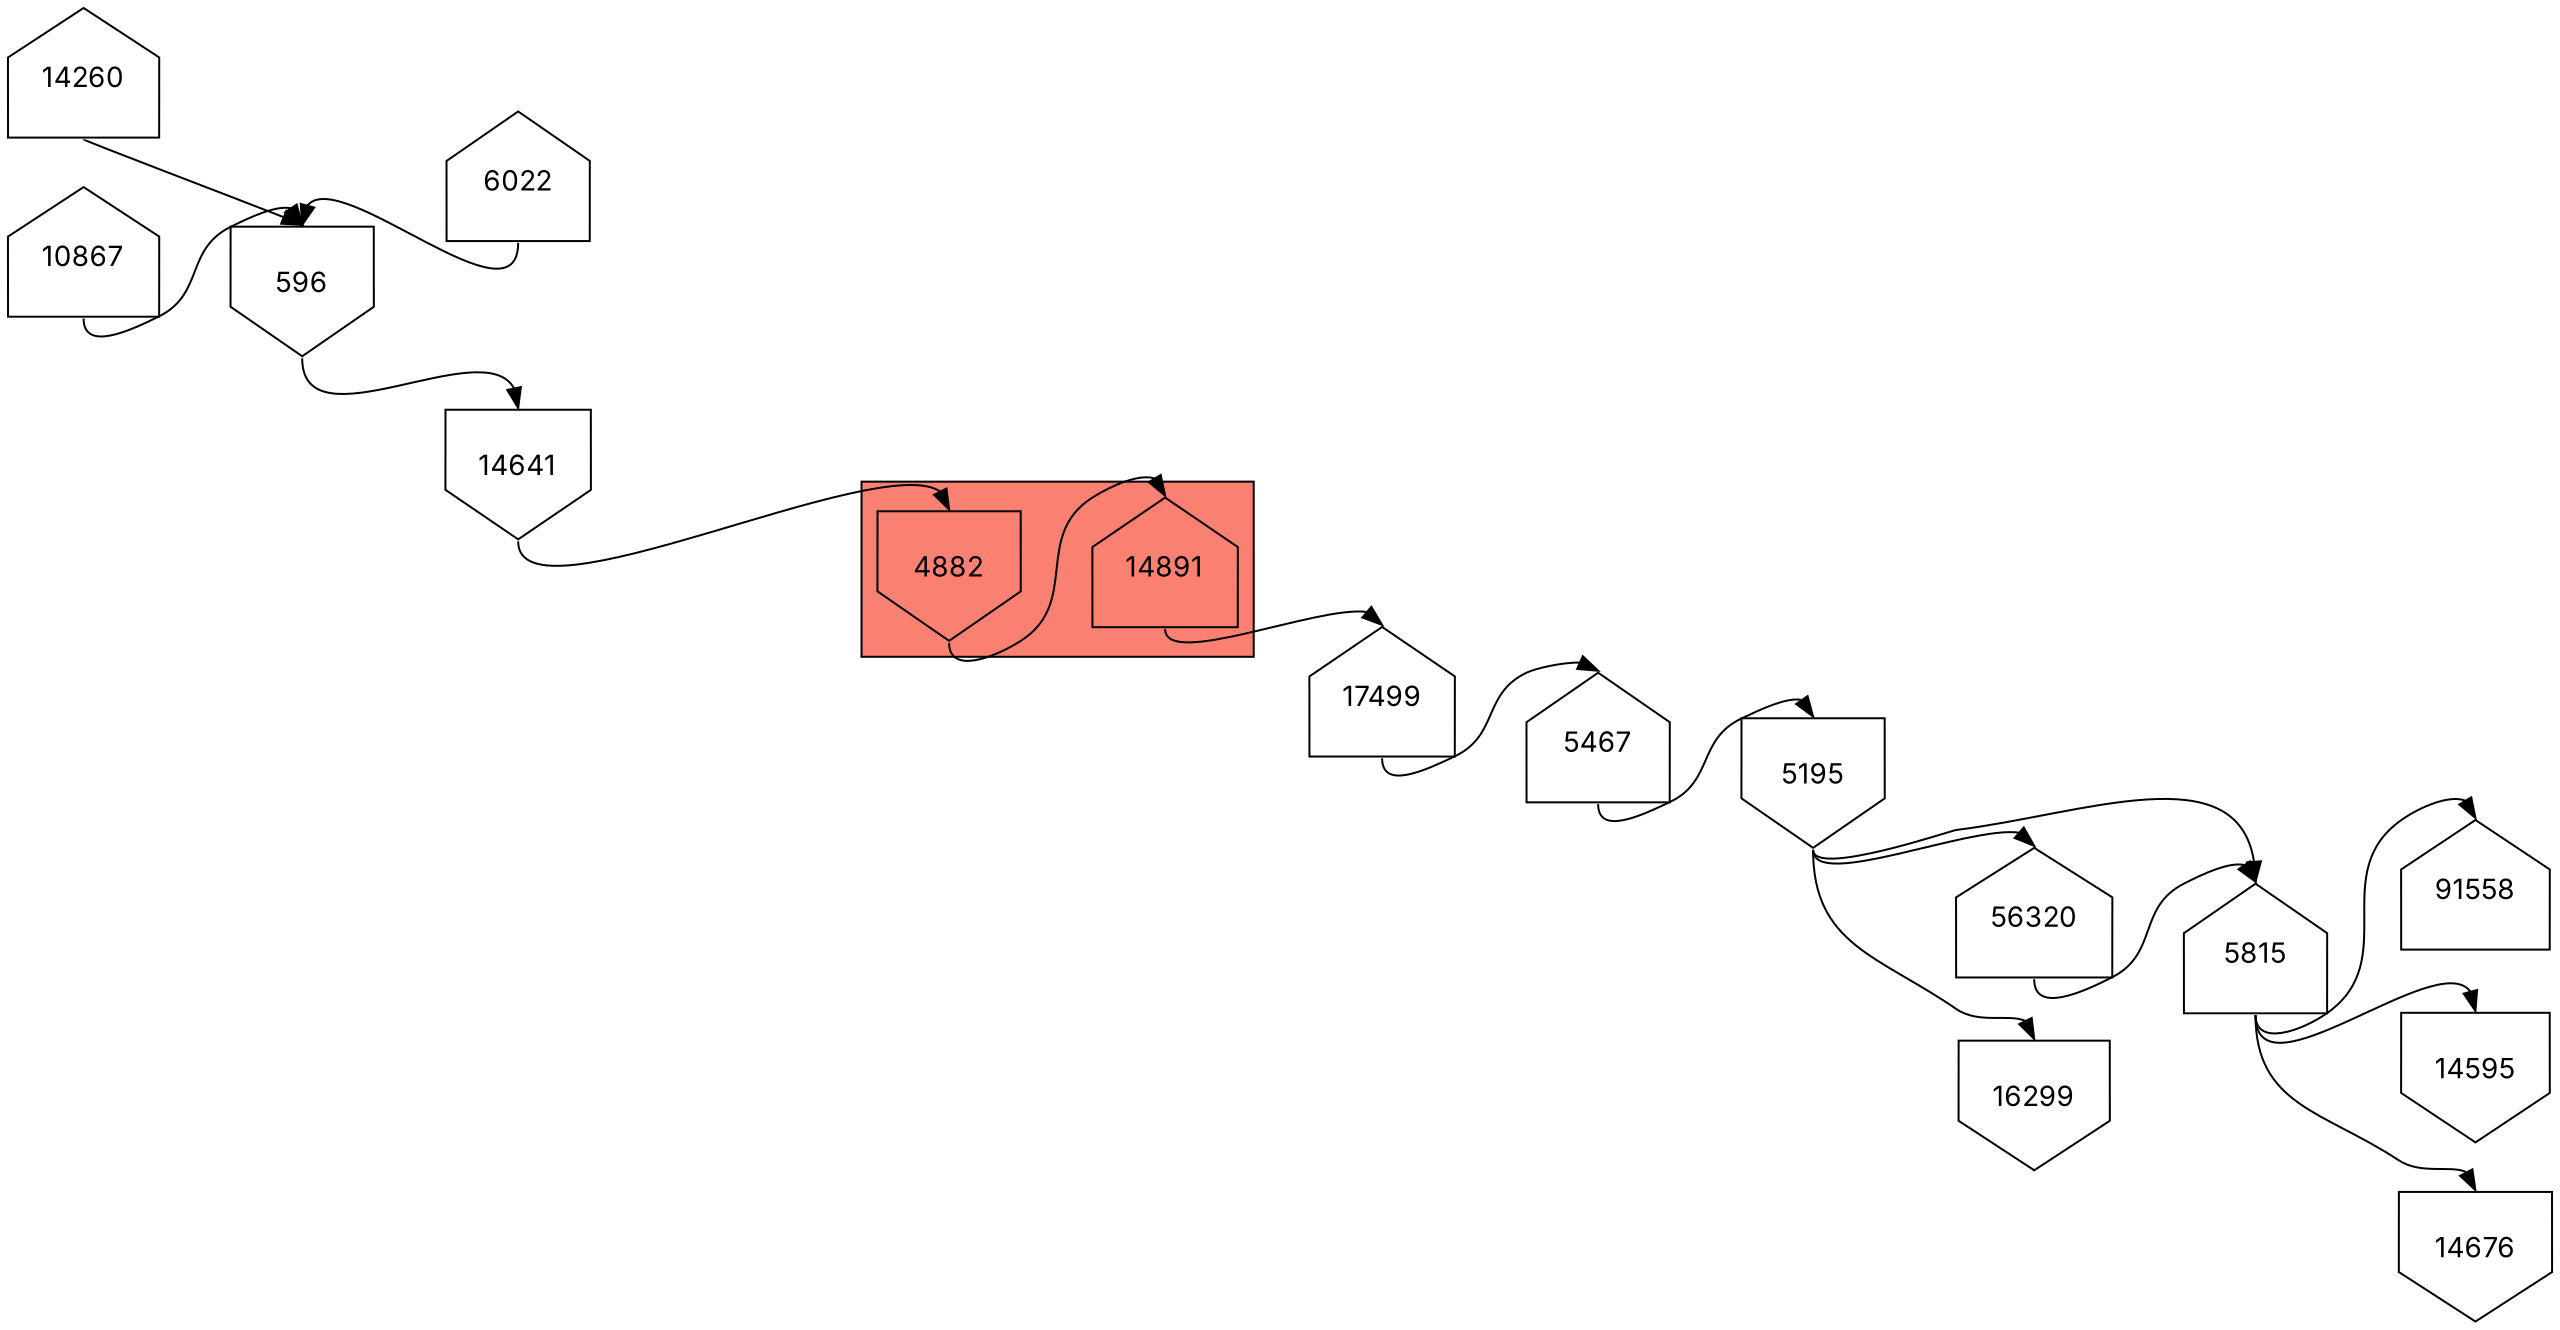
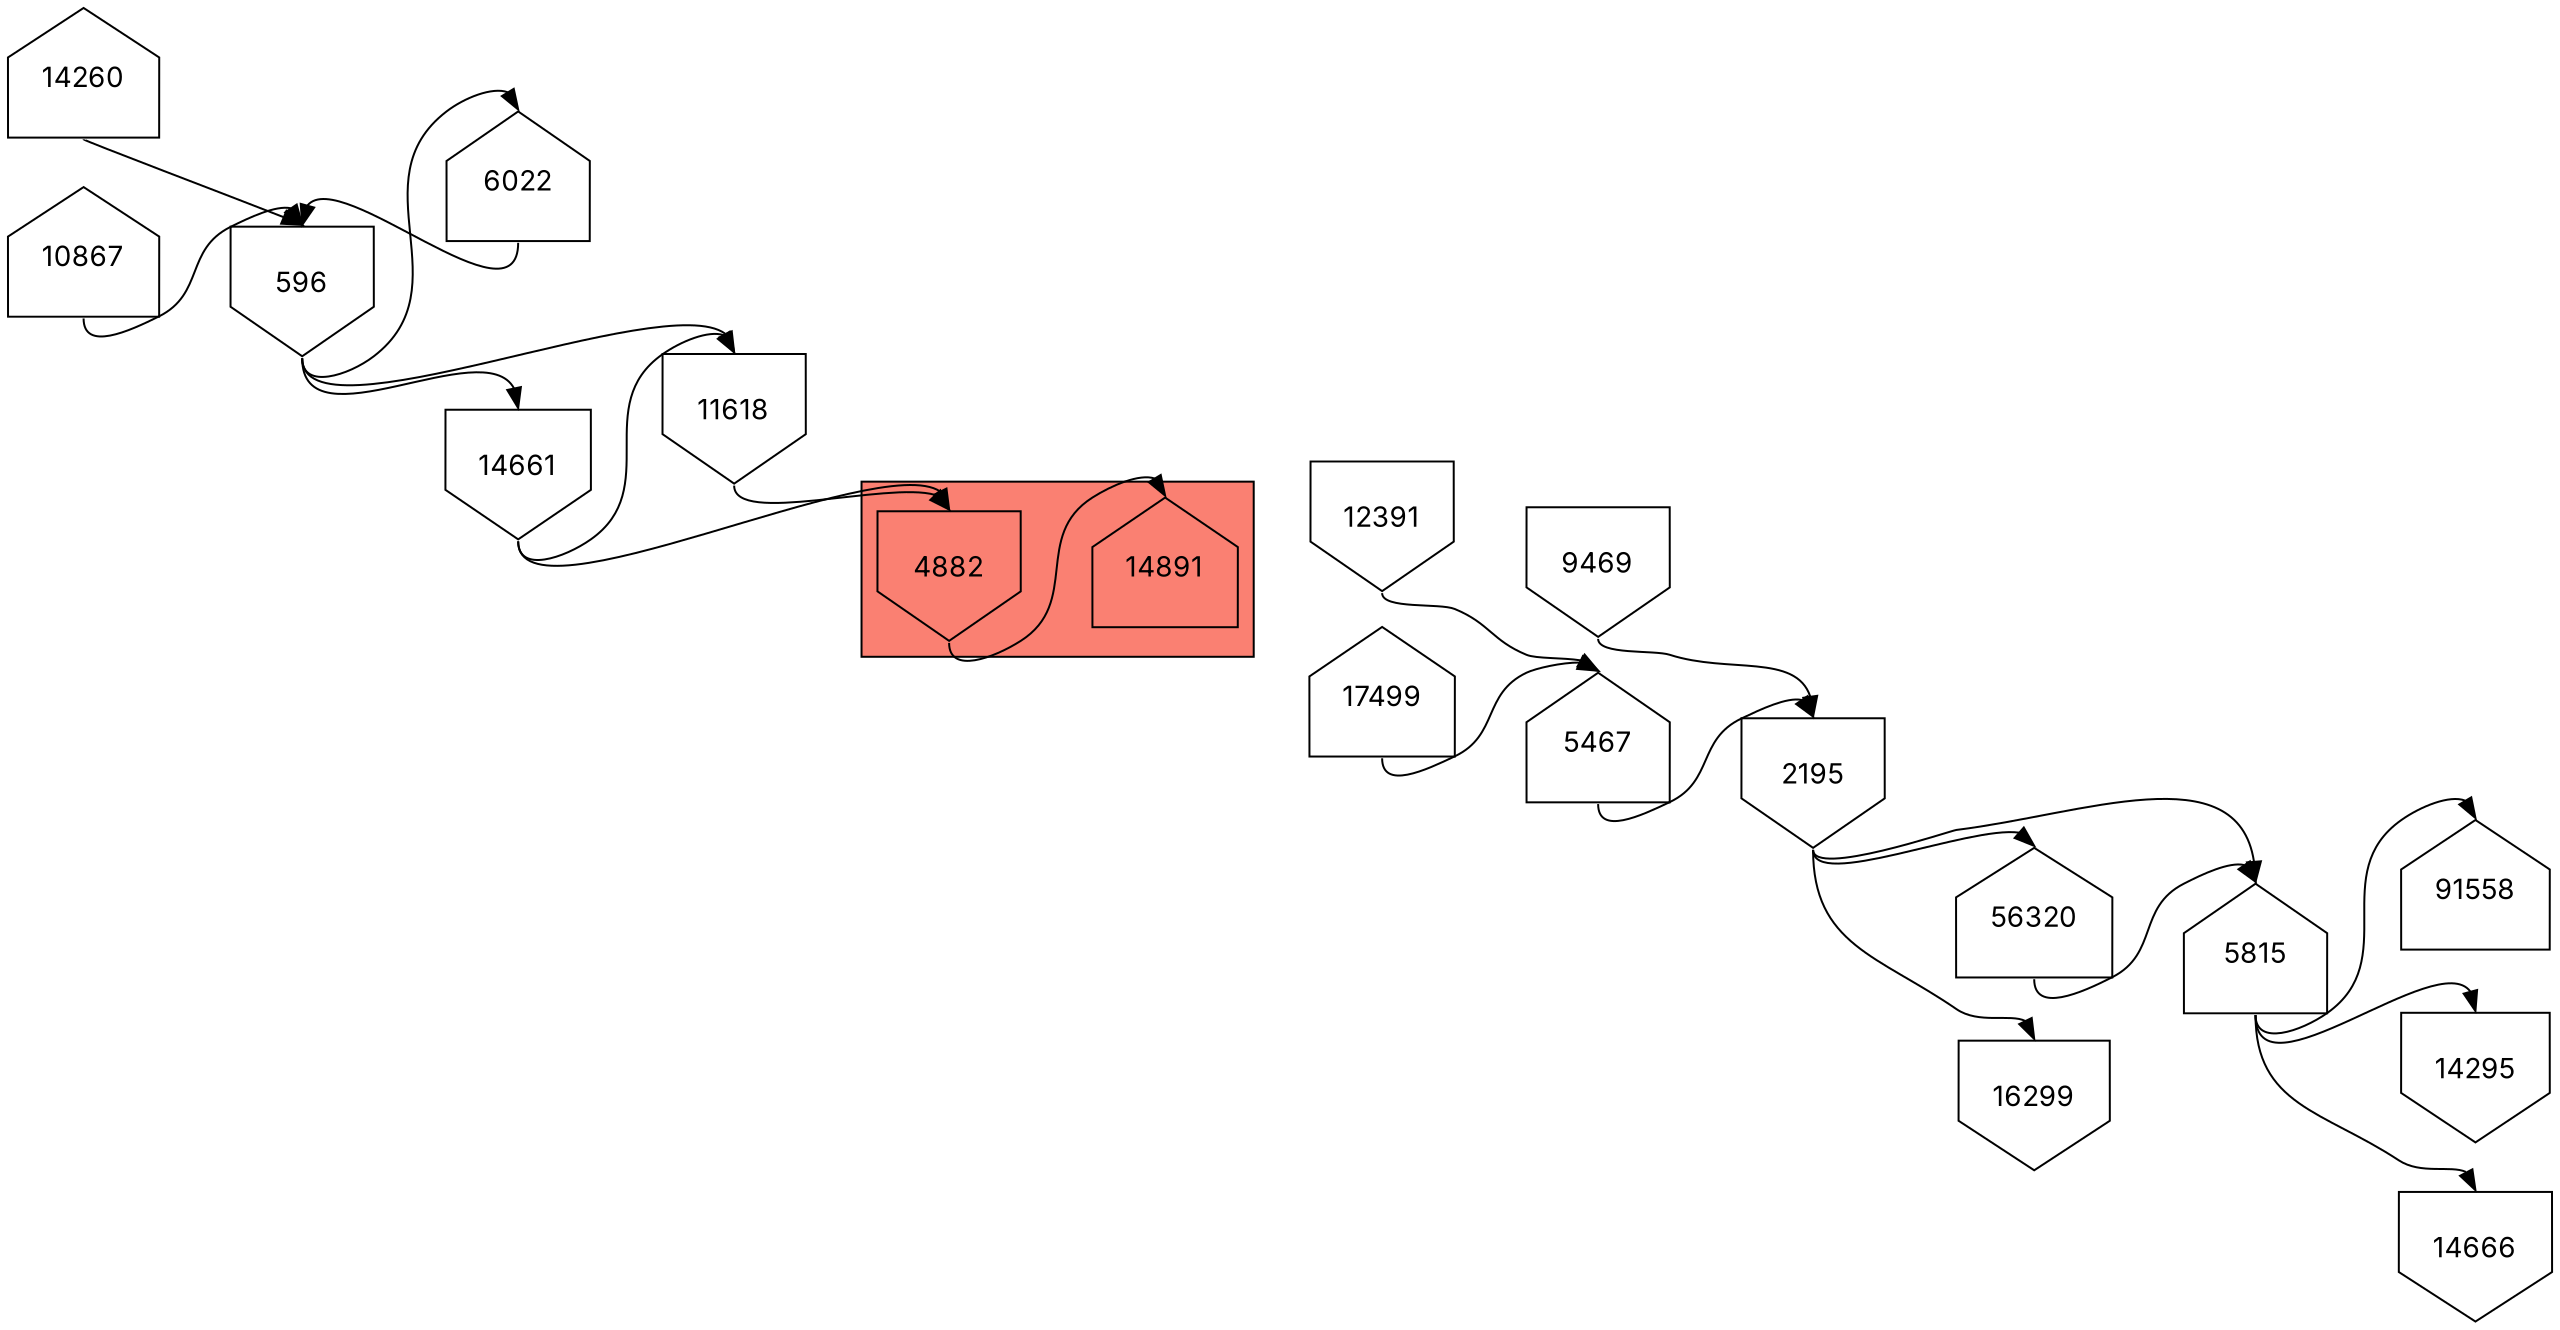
edge "596" -> "6022": added
node "11618": added
node "14641": label "14641" -> "14661"
node "12391": added
node "9469": added
edge "14891" -> "17499": removed
node "5195": label "5195" -> "2195"
node "14595": label "14595" -> "14295"
node "14676": label "14676" -> "14666"
